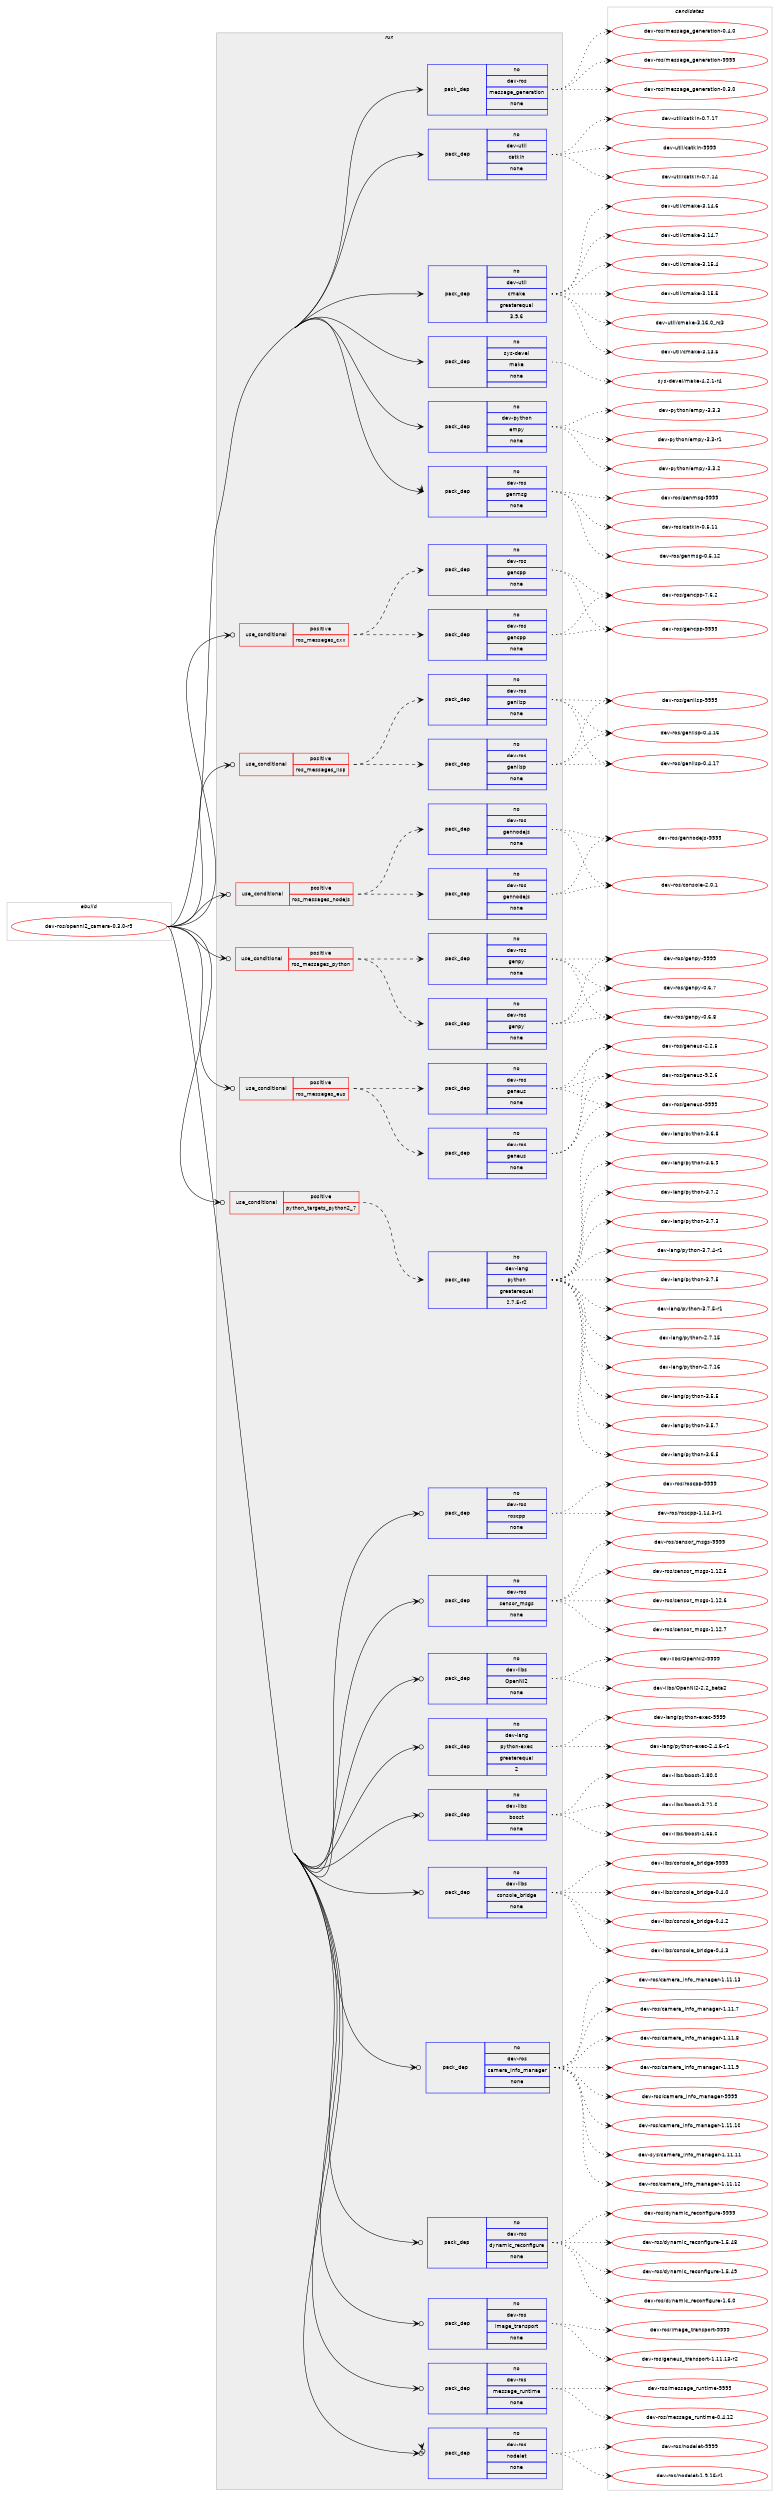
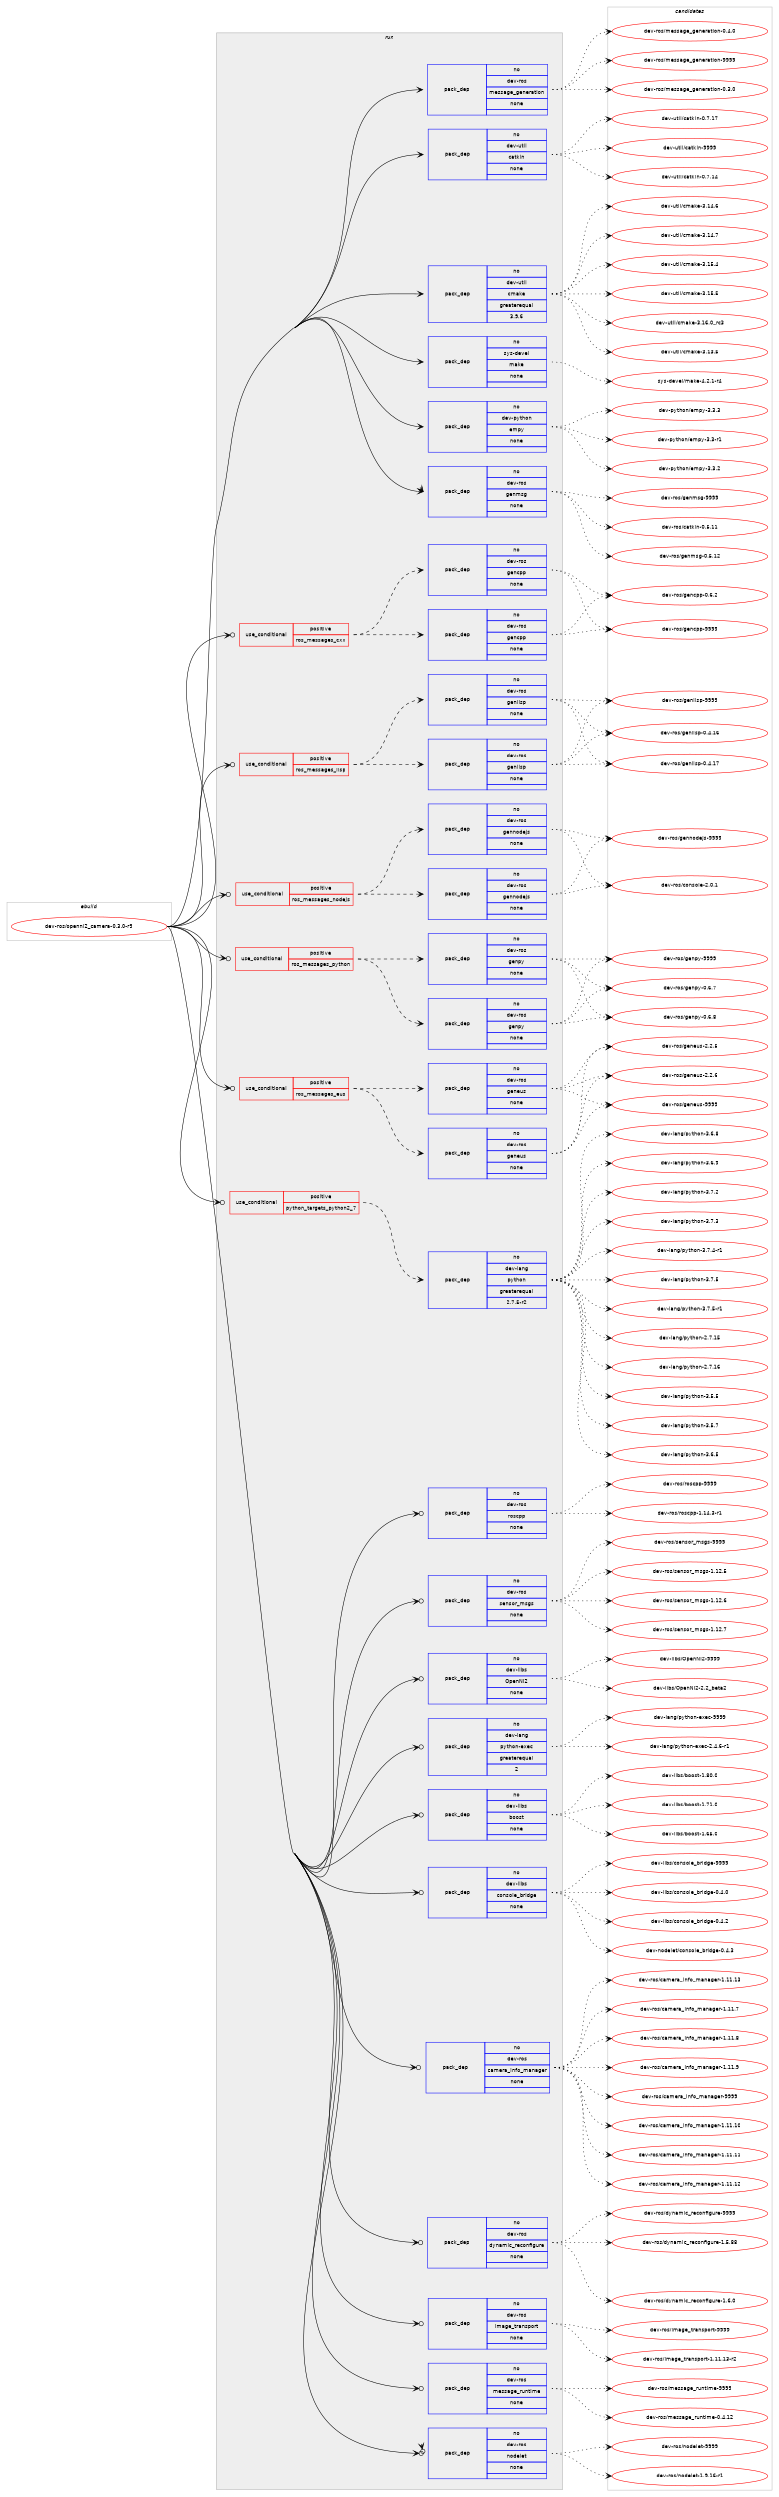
node "dev-ros/gencpp-7.6.2": label "dev-ros/gencpp-7.6.2" -> "dev-ros/gencpp-0.6.2"
node "dev-ros/geneus-9.2.6": label "dev-ros/geneus-9.2.6" -> "dev-ros/geneus-2.2.6"
node "dev-libs/boost-3.71.0": label "dev-libs/boost-3.71.0" -> "dev-libs/boost-1.71.0"
node "dev-libs/console_bridge-0.4.3": label "dev-libs/console_bridge-0.4.3" -> "dev-nodelet/console_bridge-0.4.3"
node "dev-sys/camera_info_manager-1.11.11": label "dev-sys/camera_info_manager-1.11.11" -> "dev-ros/camera_info_manager-1.11.11"
node "dev-ros/dynamic_reconfigure-1.5.48": label "dev-ros/dynamic_reconfigure-1.5.48" -> "dev-ros/dynamic_reconfigure-1.5.88"
node "dev-ros/dynamic_reconfigure-1.5.49": removed
node "dev-ros/geneus_transport-1.11.13-r2": label "dev-ros/geneus_transport-1.11.13-r2" -> "dev-ros/image_transport-1.11.13-r2"
